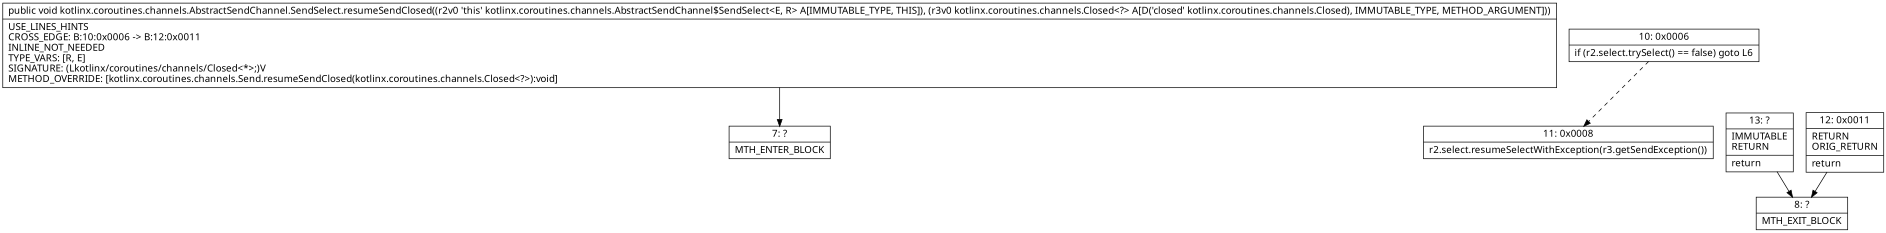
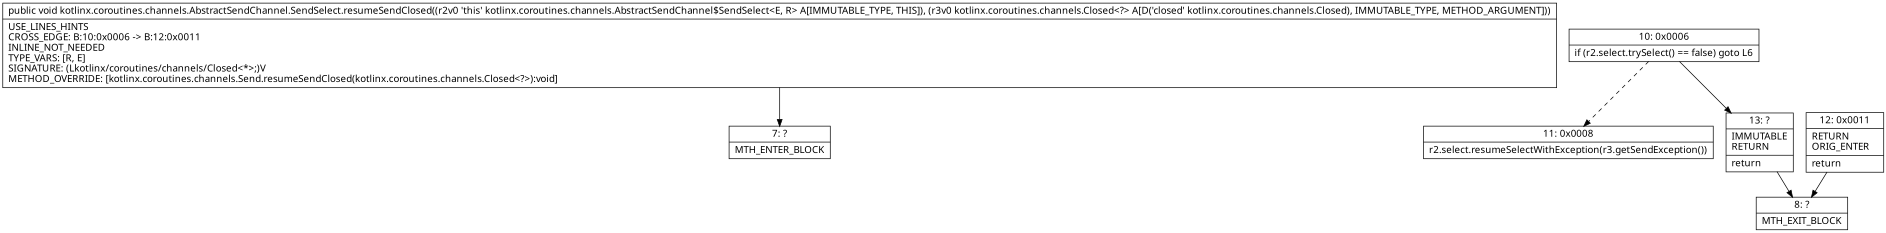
edge "10: 0x0006" -> "13: ?": added
node "12: 0x0011": text "ORIG_RETURN" -> "ORIG_ENTER"
